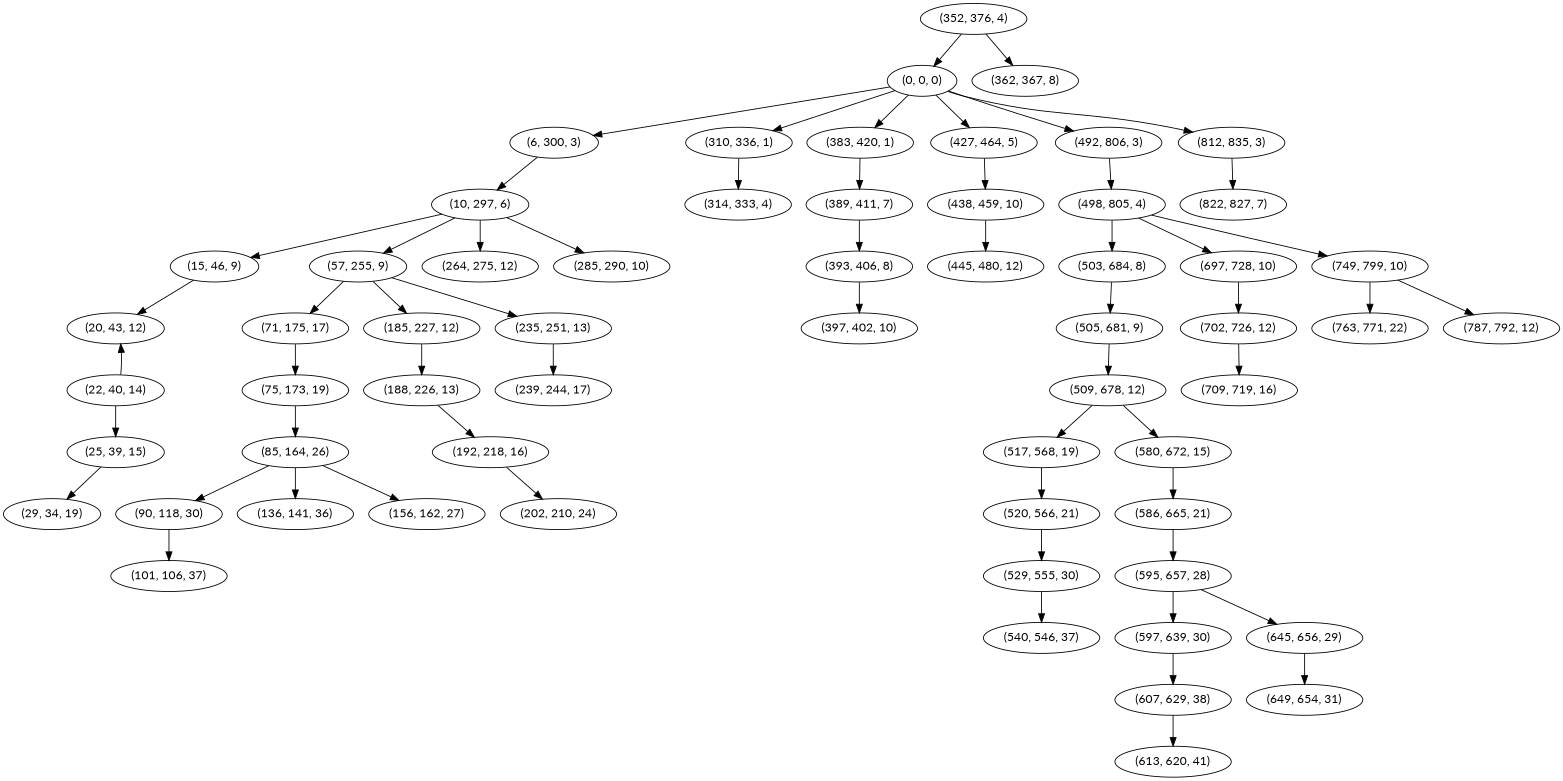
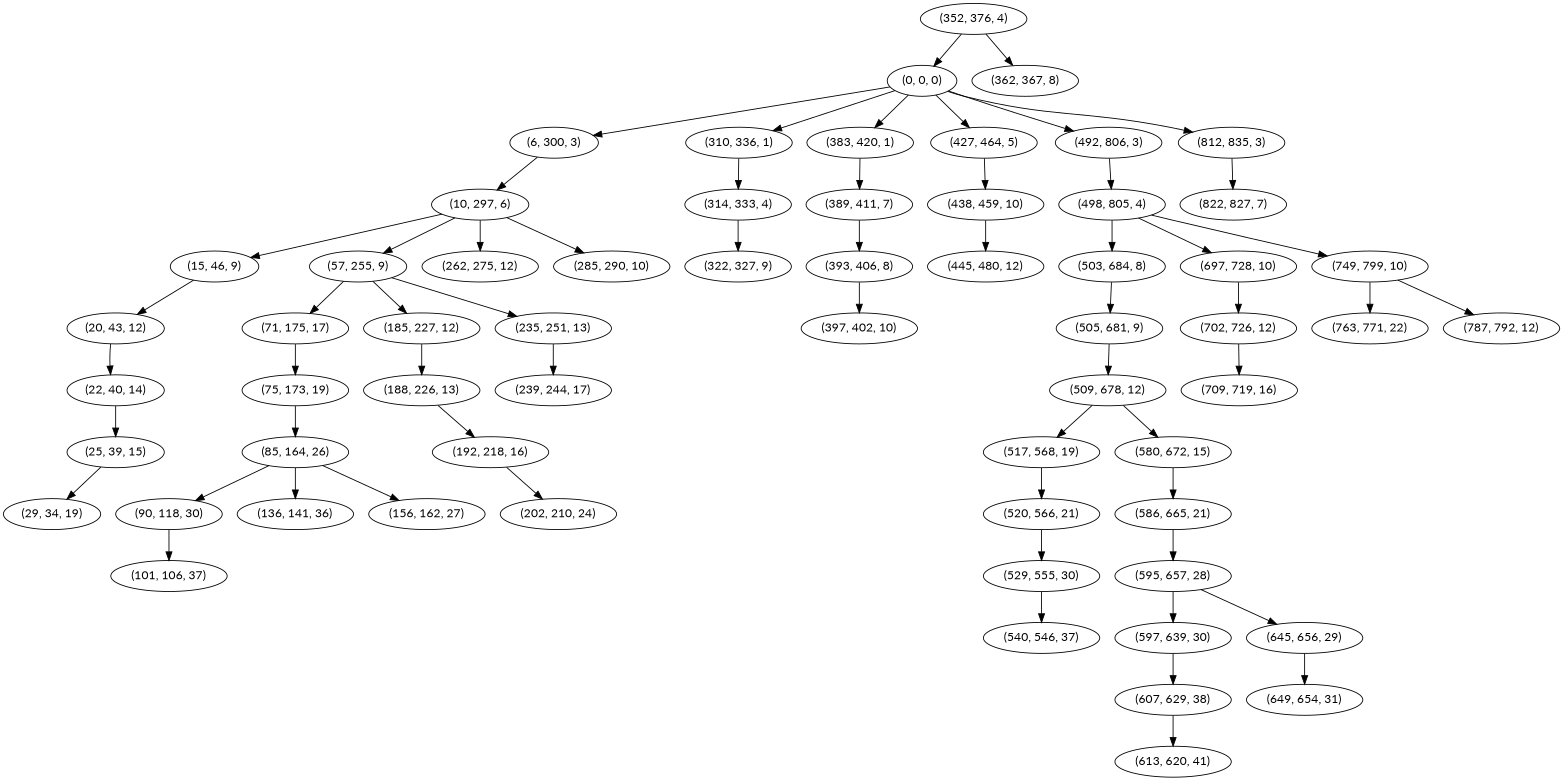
node "(264, 275, 12)": label "(264, 275, 12)" -> "(262, 275, 12)"
node "(322, 327, 9)": added
edge "(22, 40, 14)" -> "(20, 43, 12)": reversed
